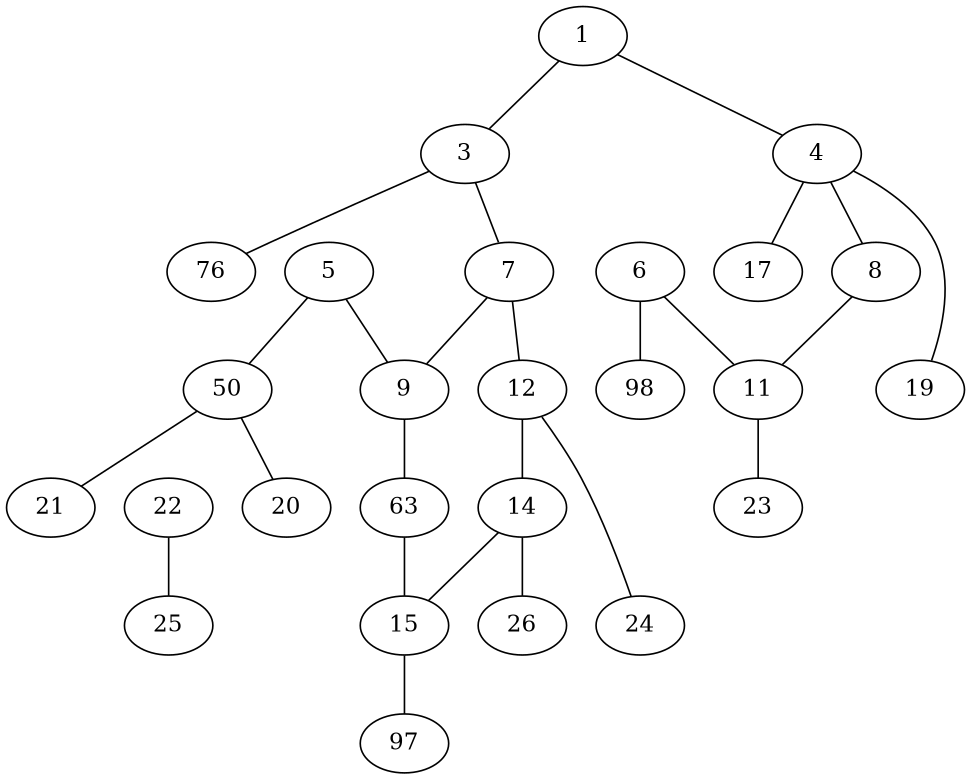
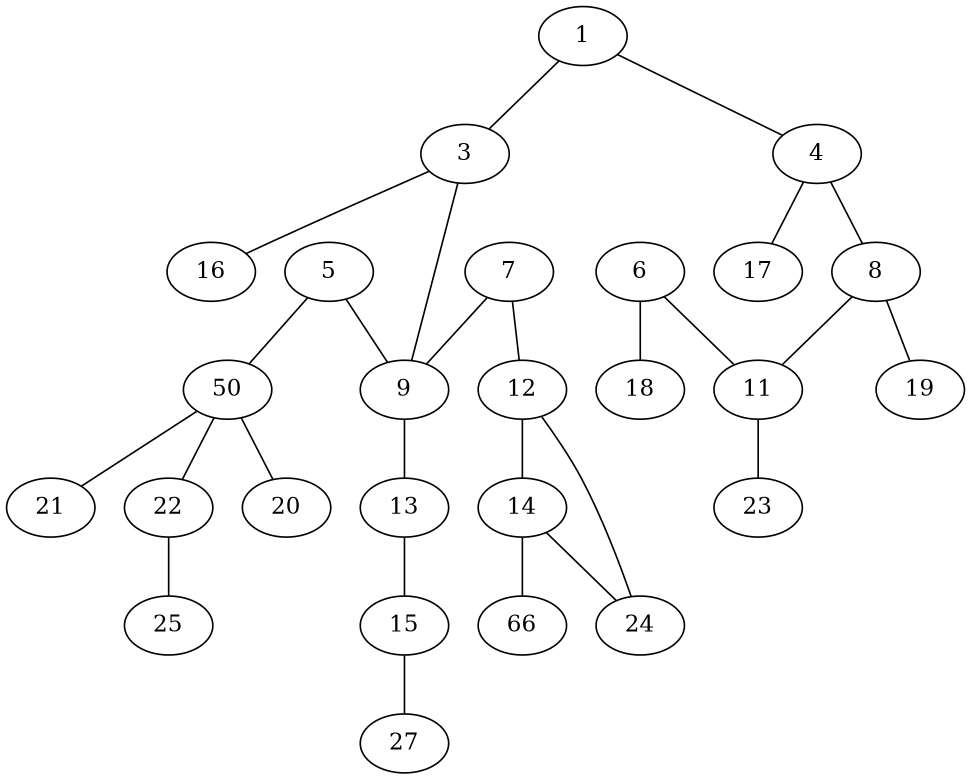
edge "3" -- "7": now "3" -- "9"
edge "4" -- "19": now "8" -- "19"
node "76": label "76" -> "16"
node "98": label "98" -> "18"
edge "50" -- "22": added
node "63": label "63" -> "13"
edge "14" -- "15": now "14" -- "24"
node "26": label "26" -> "66"
node "97": label "97" -> "27"
